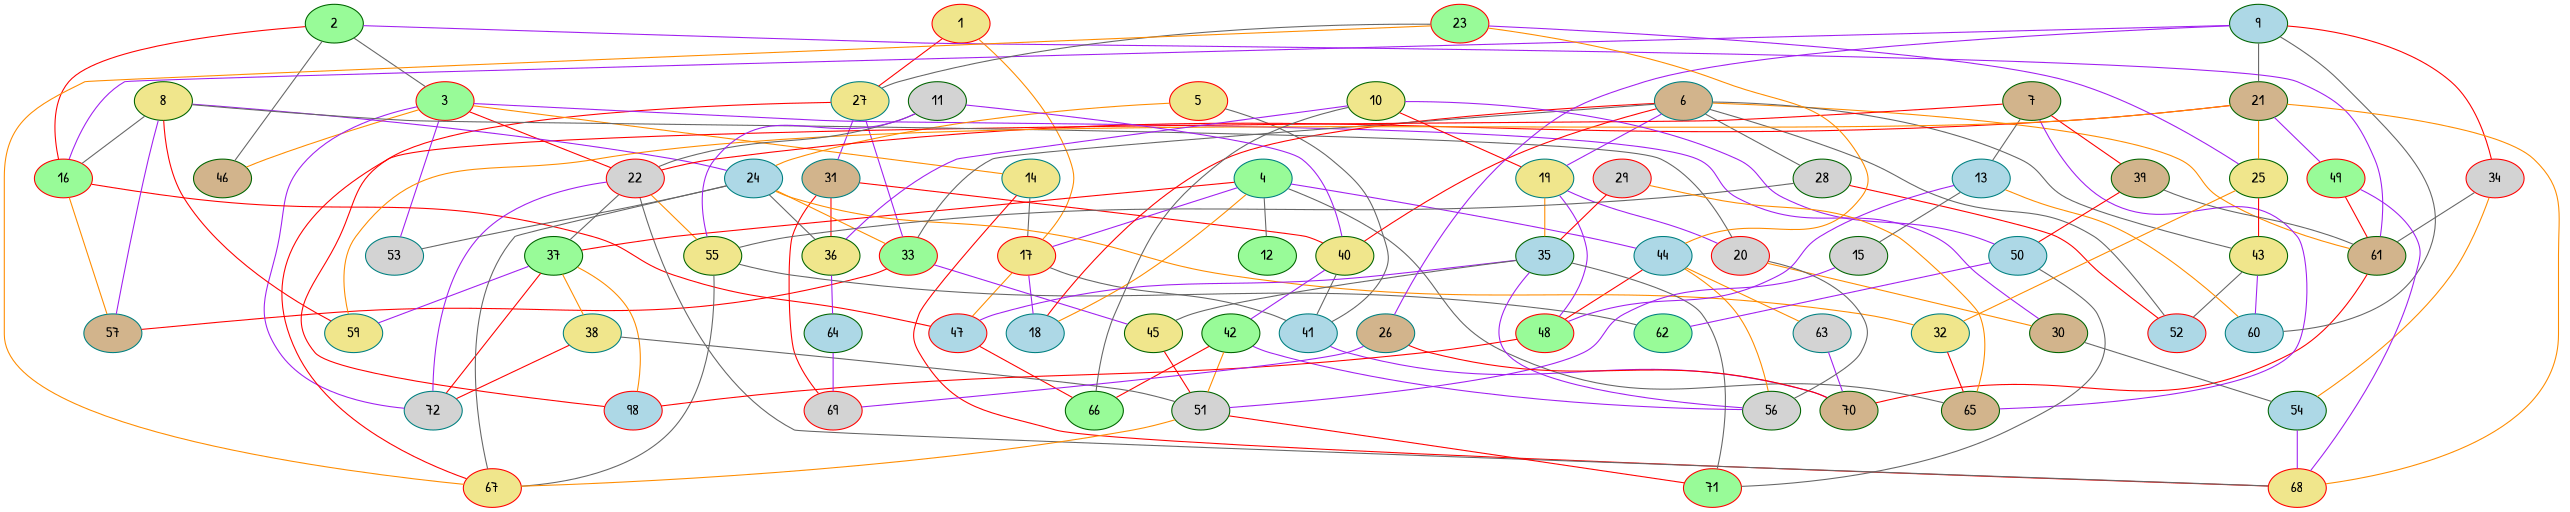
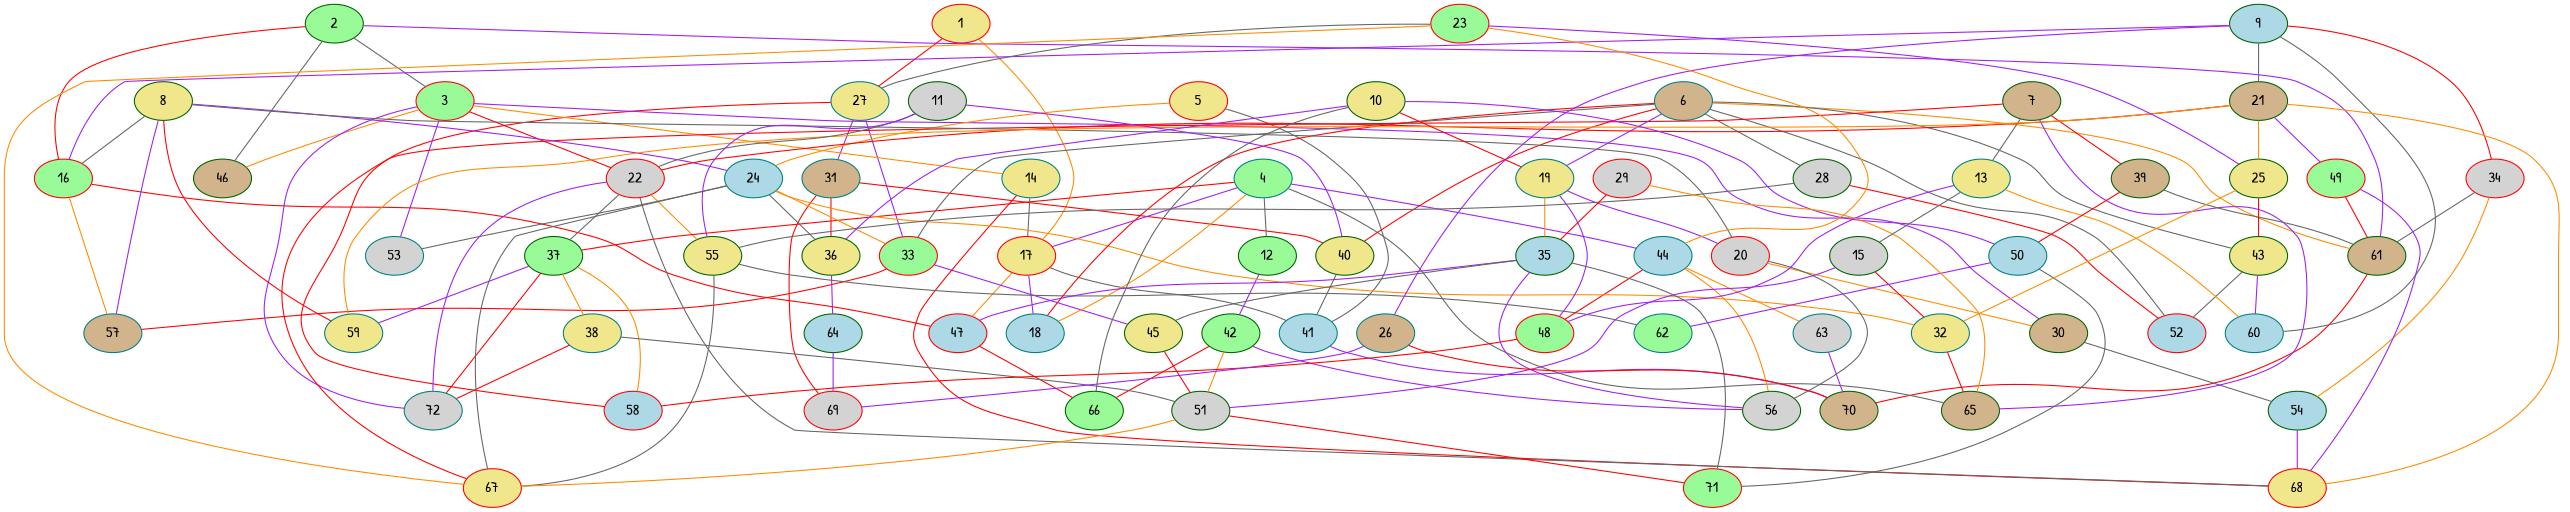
node "13": fillcolor lightblue -> khaki
edge "40" -- "42": now "12" -- "42"
edge "15" -- "32": added
node "98": label "98" -> "58"
